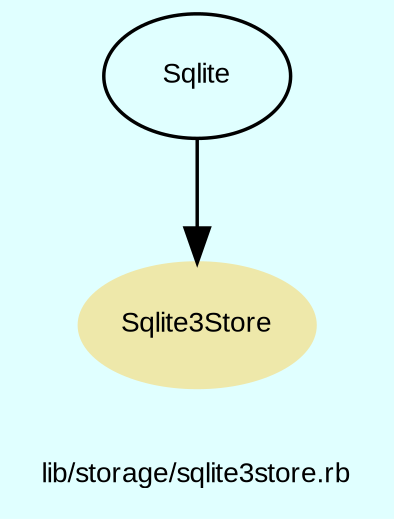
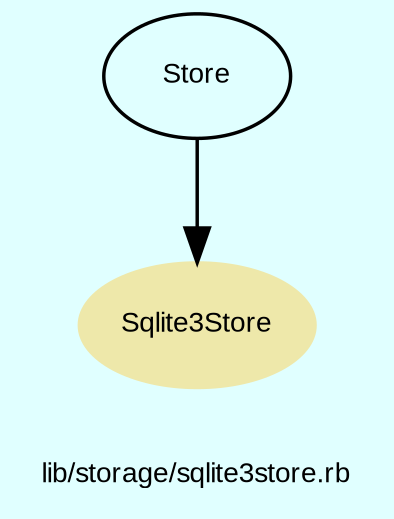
node "Sqlite": label "Sqlite" -> "Store"
